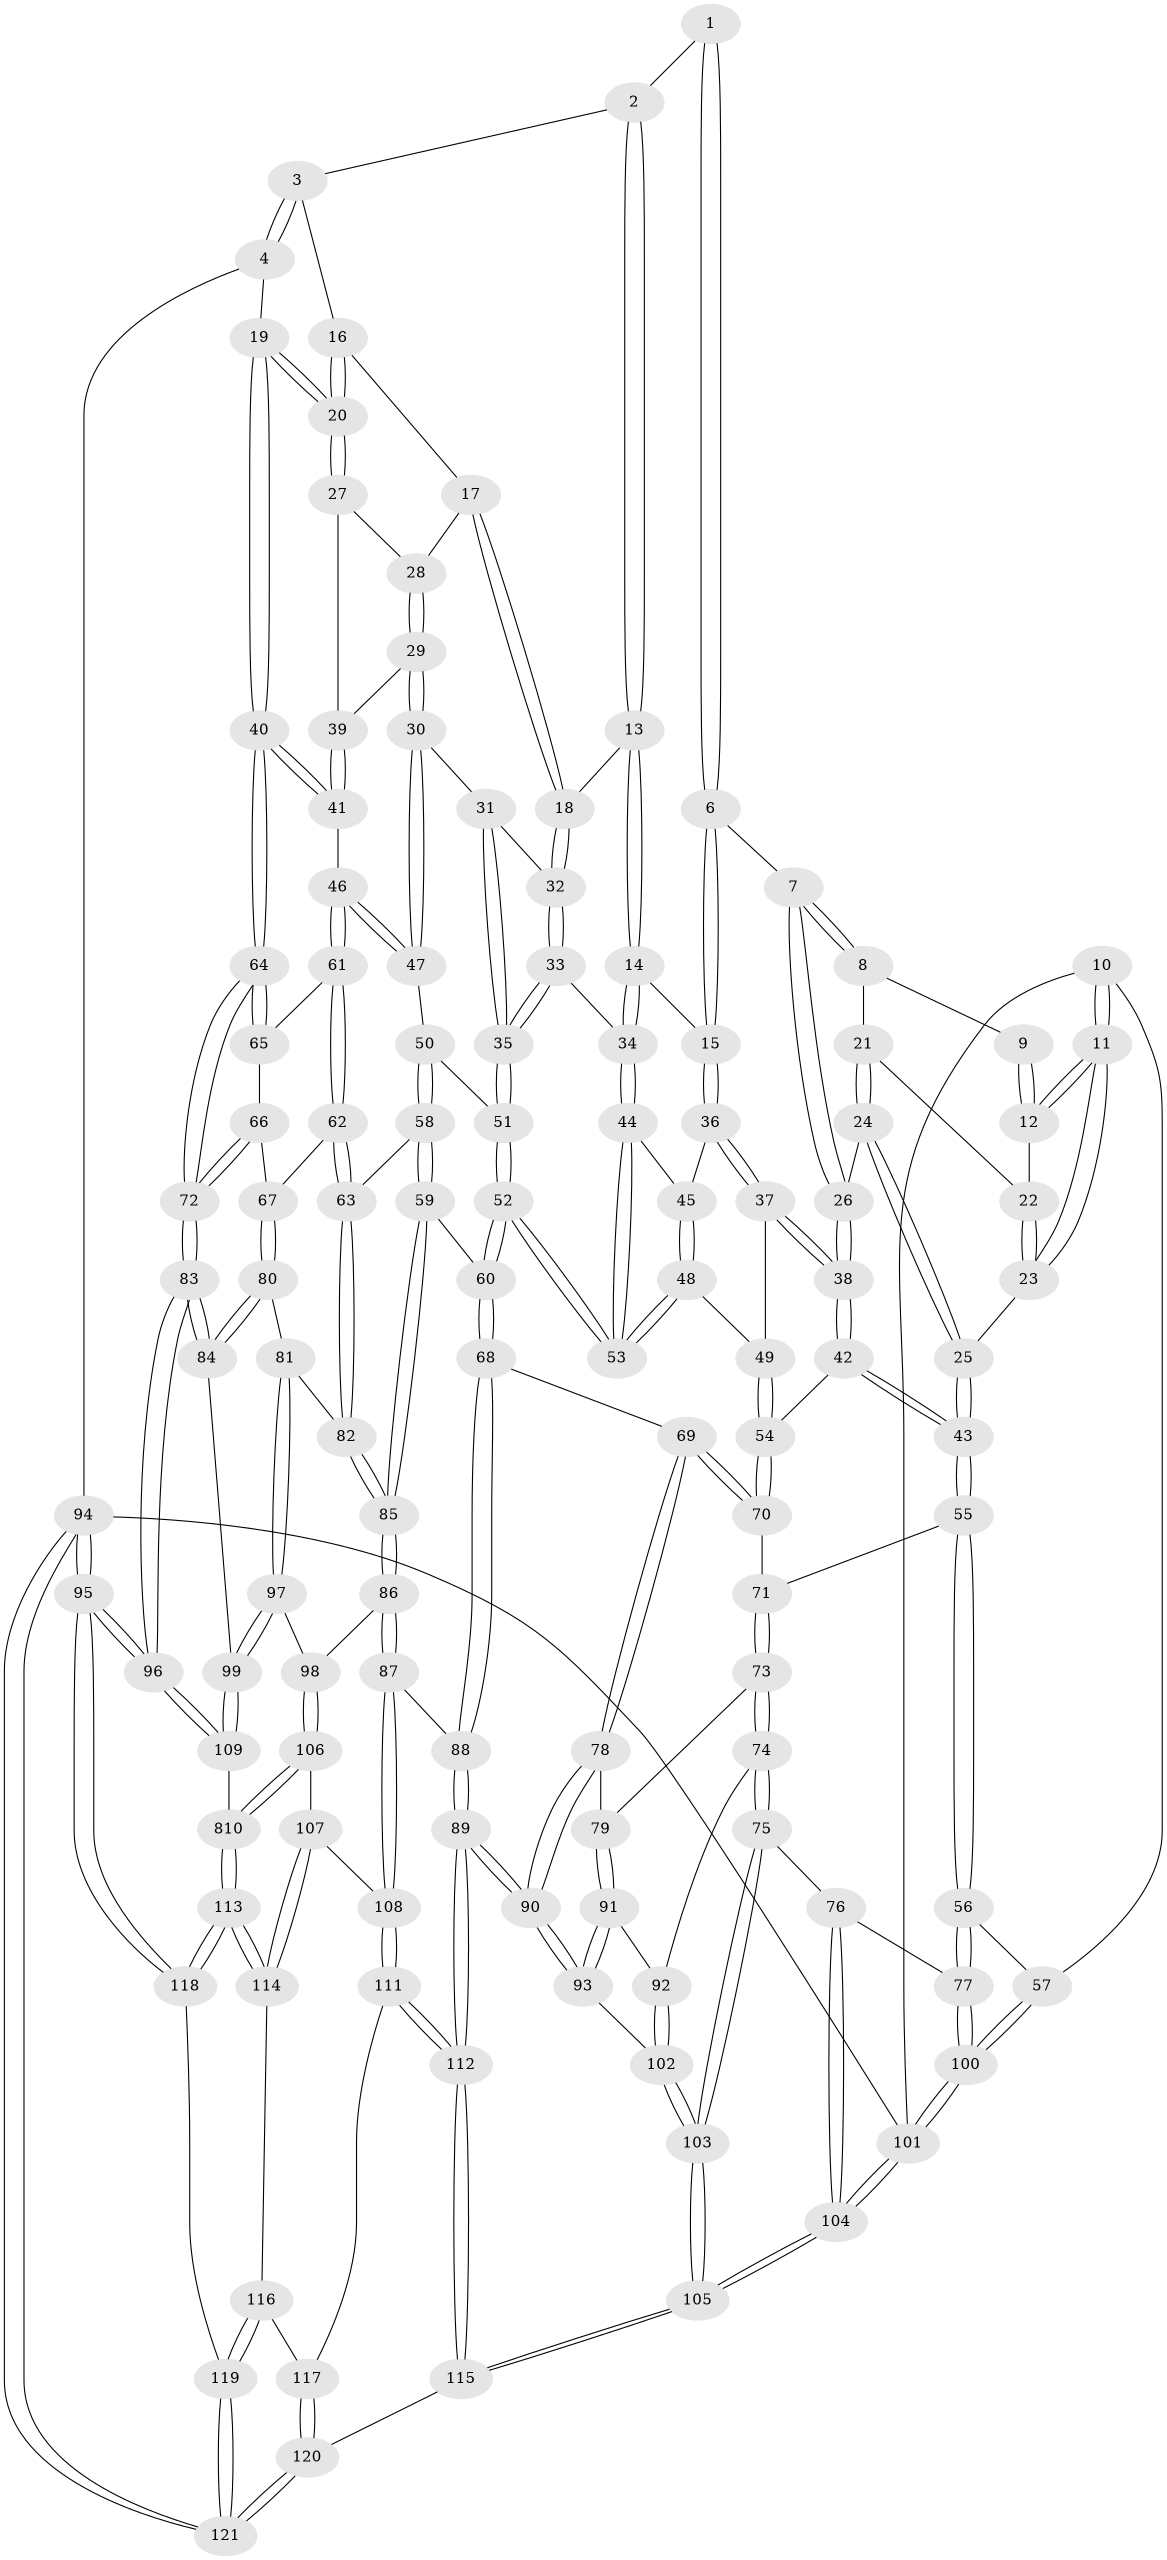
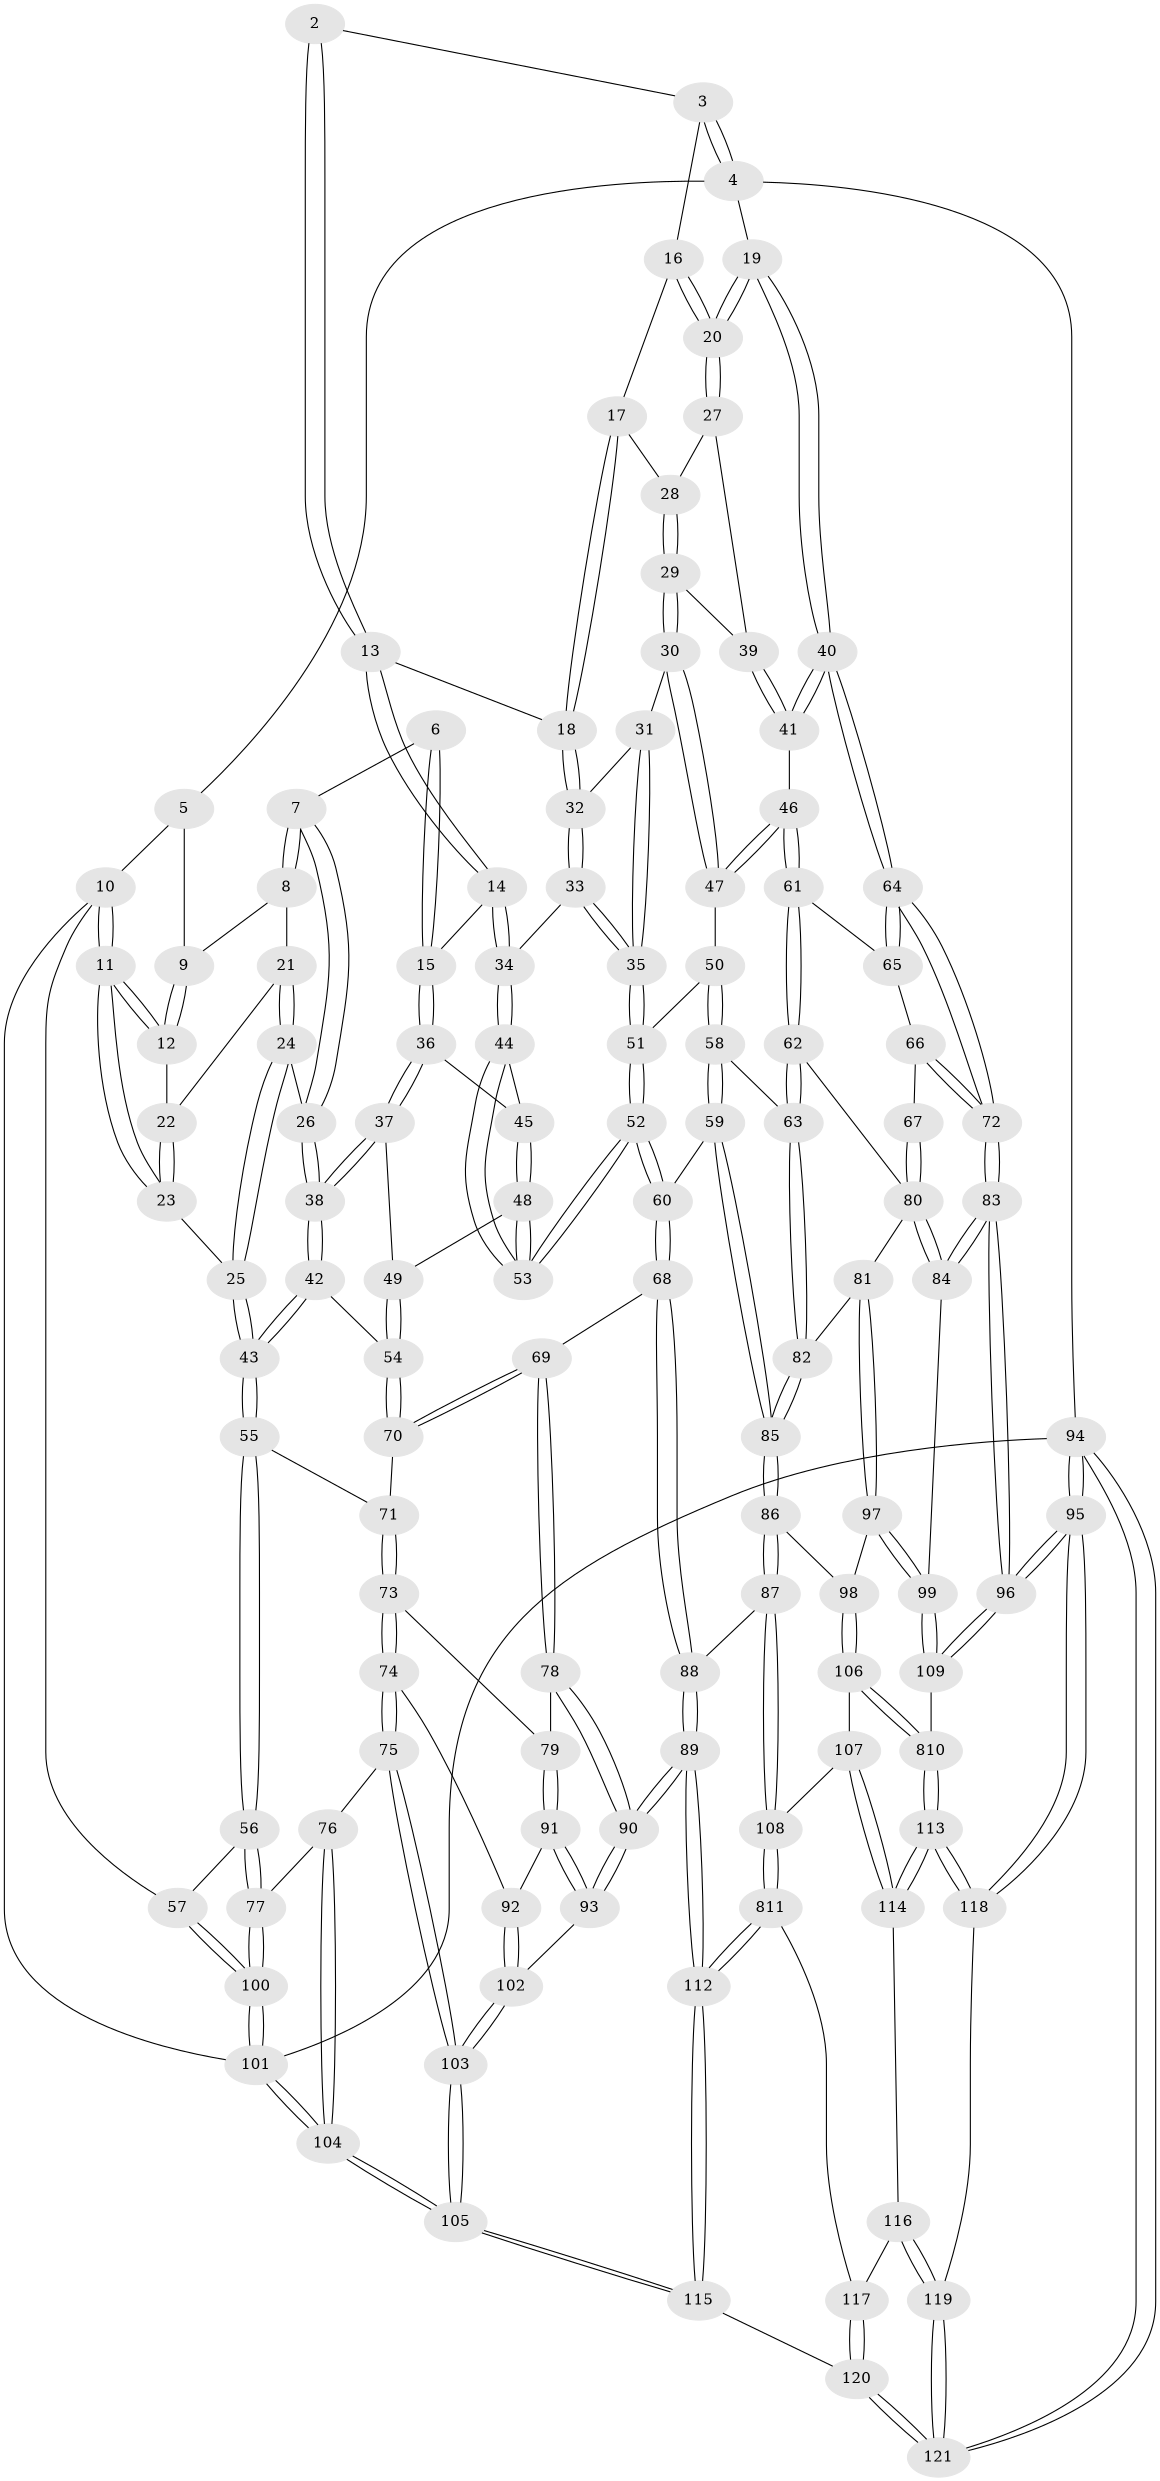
node "1": removed
node "5": added
edge "62" -- "67": now "62" -- "80"
node "111": label "111" -> "811"
